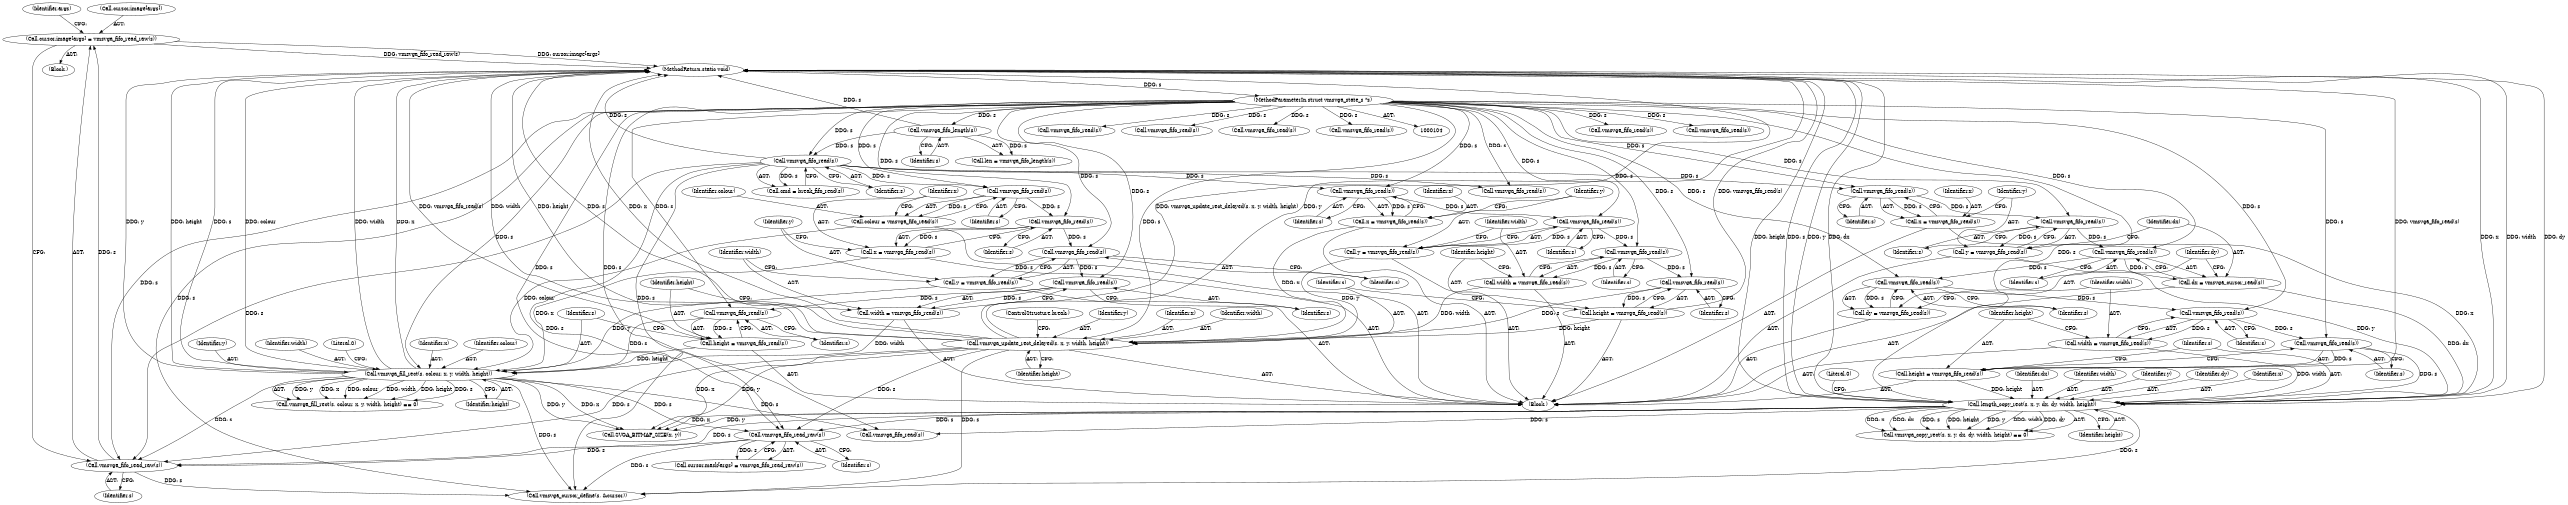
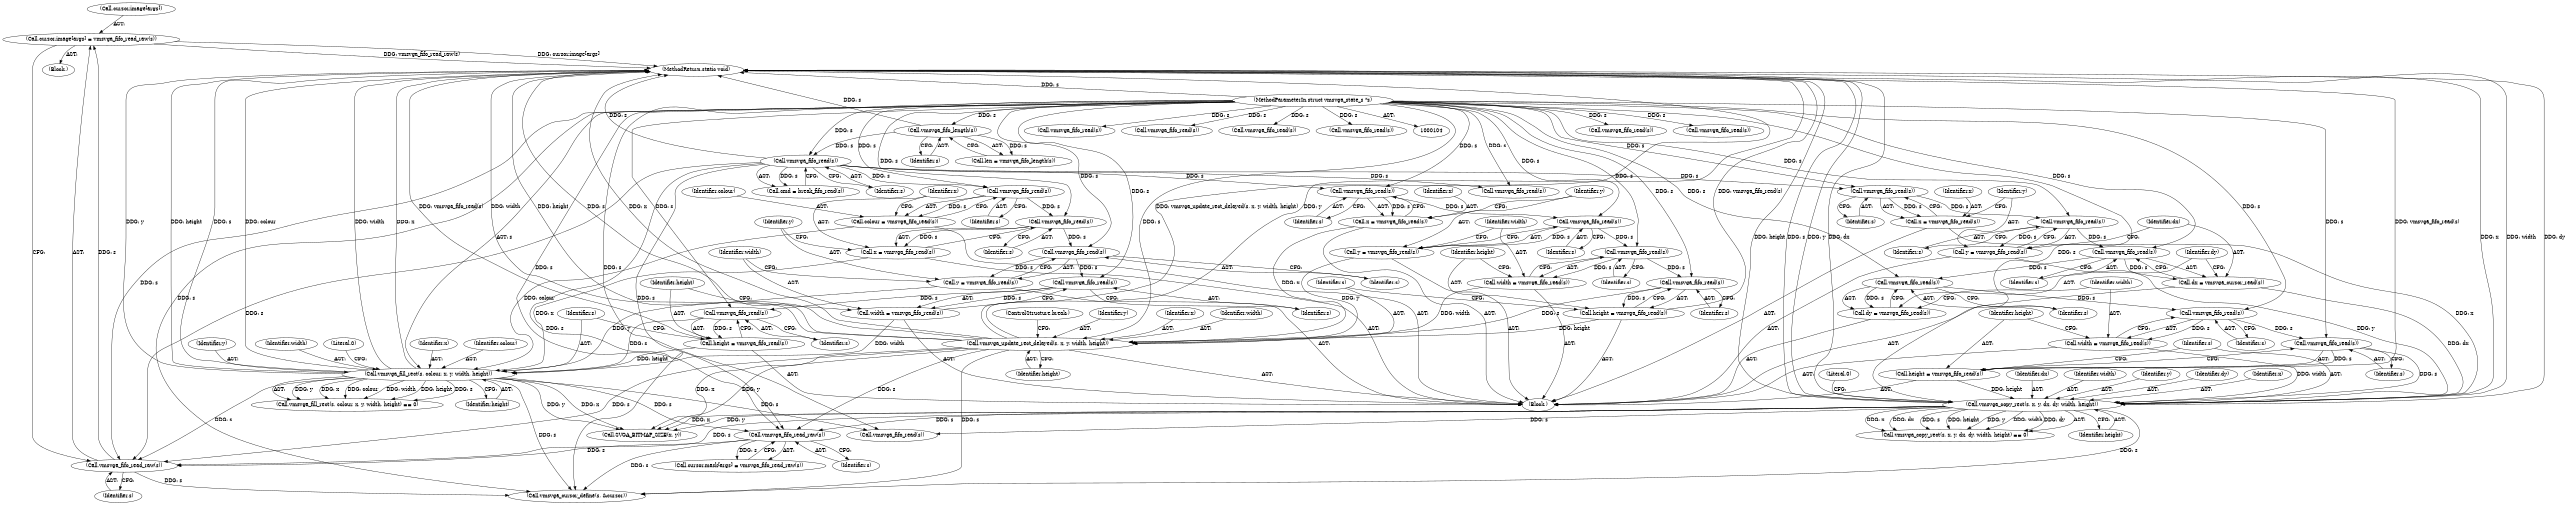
node "(Identifier,args)": removed
edge "(MethodReturn,static void)" -> "(MethodParameterIn,struct vmsvga_state_s *s)": reversed
edge "(Call,len = vmsvga_fifo_length(s))" -> "(Call,vmsvga_fifo_length(s))": added, label "CFG:"
edge "(MethodParameterIn,struct vmsvga_state_s *s)" -> "(Call,vmsvga_fill_rect(s, colour, x, y, width, height))": label "DDG: s" -> "AST: s"
node "(Call,length_copy_rect(s, x, y, dx, dy, width, height))": label "(Call,length_copy_rect(s, x, y, dx, dy, width, height))" -> "(Call,vmsvga_copy_rect(s, x, y, dx, dy, width, height))"
